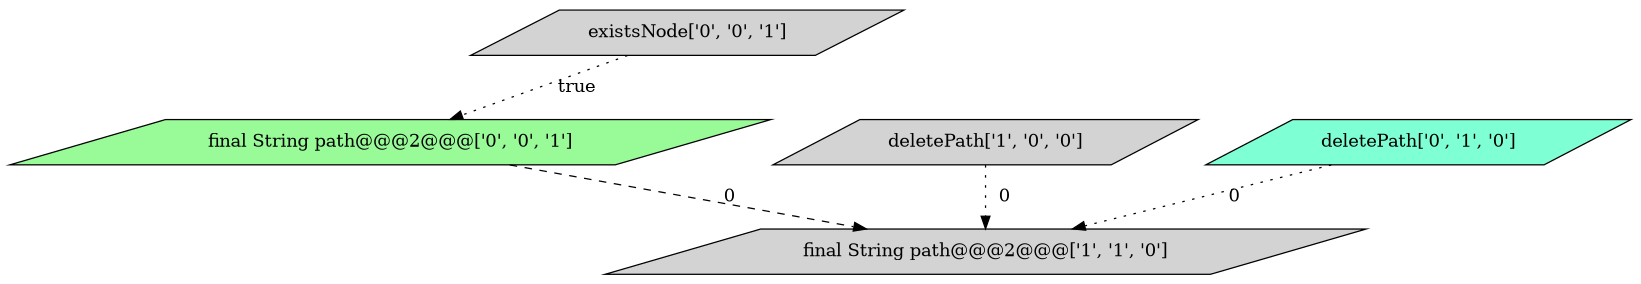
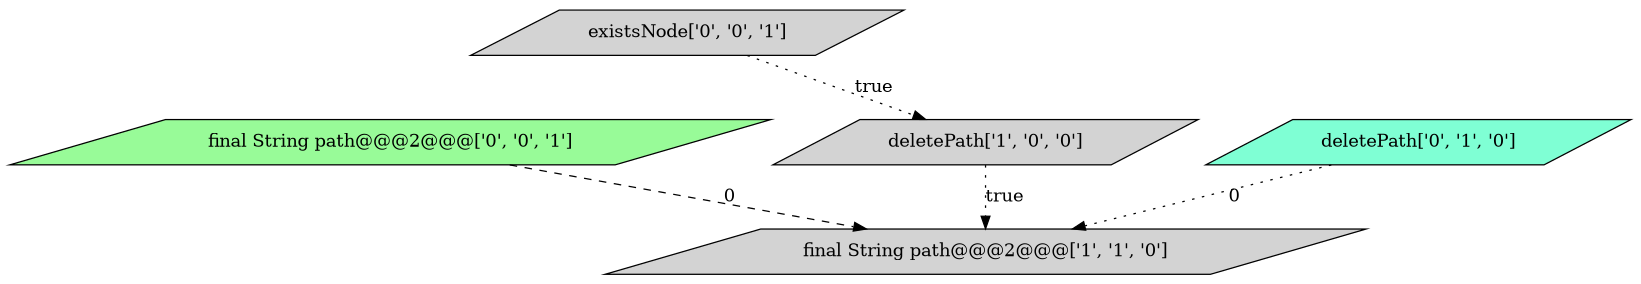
edge "existsNode['0', '0', '1']" -> "final String path@@@2@@@['0', '0', '1']": now "existsNode['0', '0', '1']" -> "deletePath['1', '0', '0']"
edge "deletePath['1', '0', '0']" -> "final String path@@@2@@@['1', '1', '0']": label "0" -> "true"
